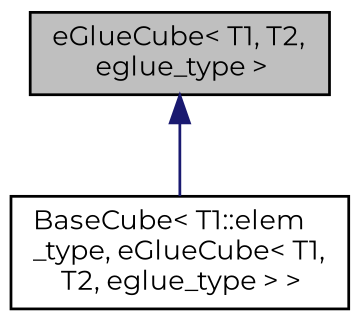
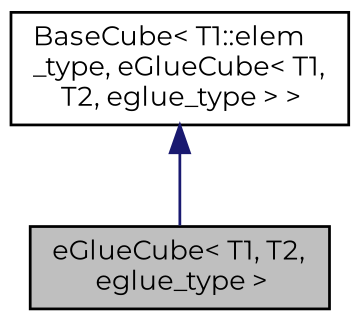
edge "BaseCube< T1::elem _type, eGlueCube< T1, T2, eglue_type > >" -> "eGlueCube< T1, T2, eglue_type >": reversed
